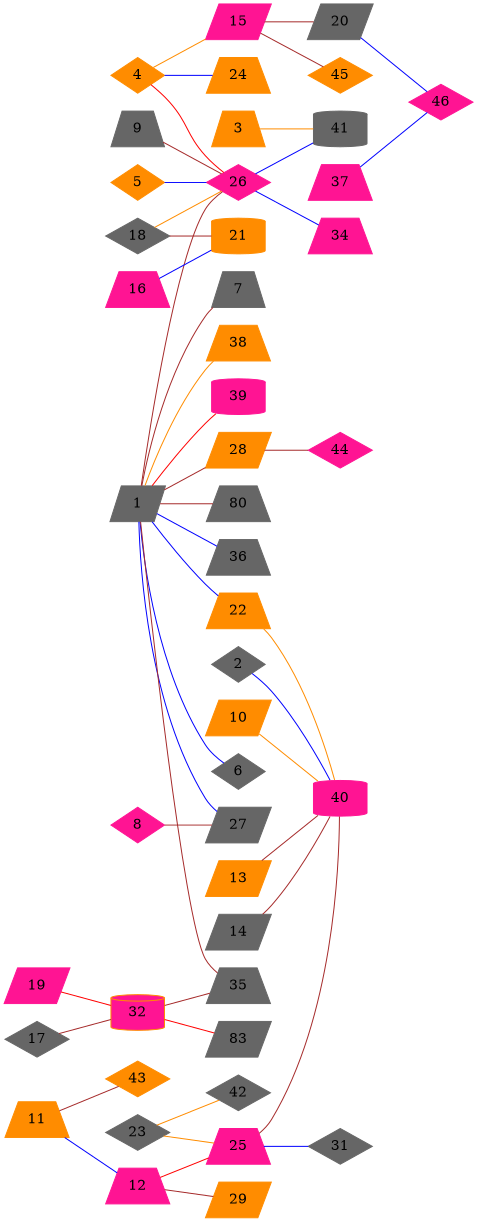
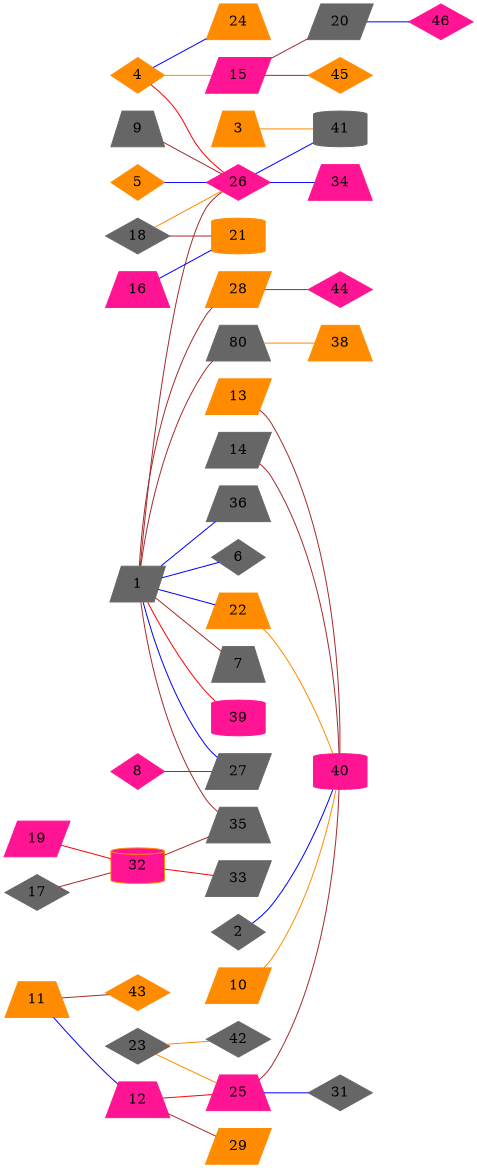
node "37": removed
edge "38" -- "1": now "38" -- "80"
node "83": label "83" -> "33"
